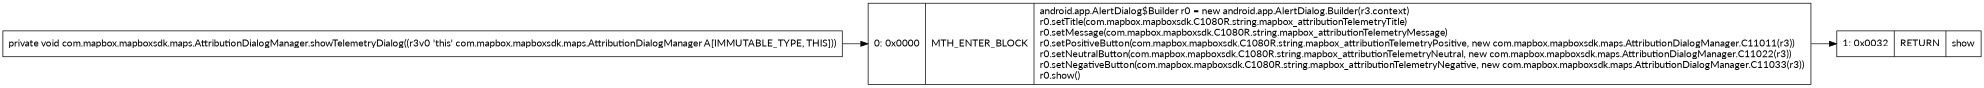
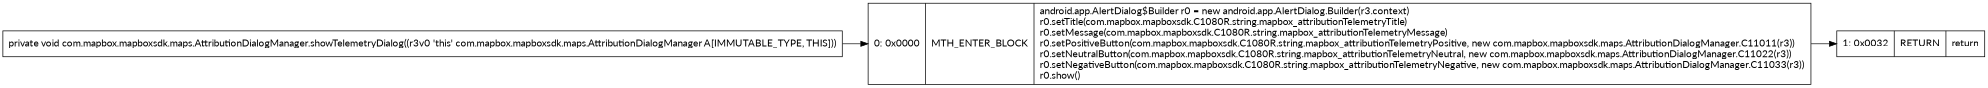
node "1: 0x0032": text "show" -> "return"
